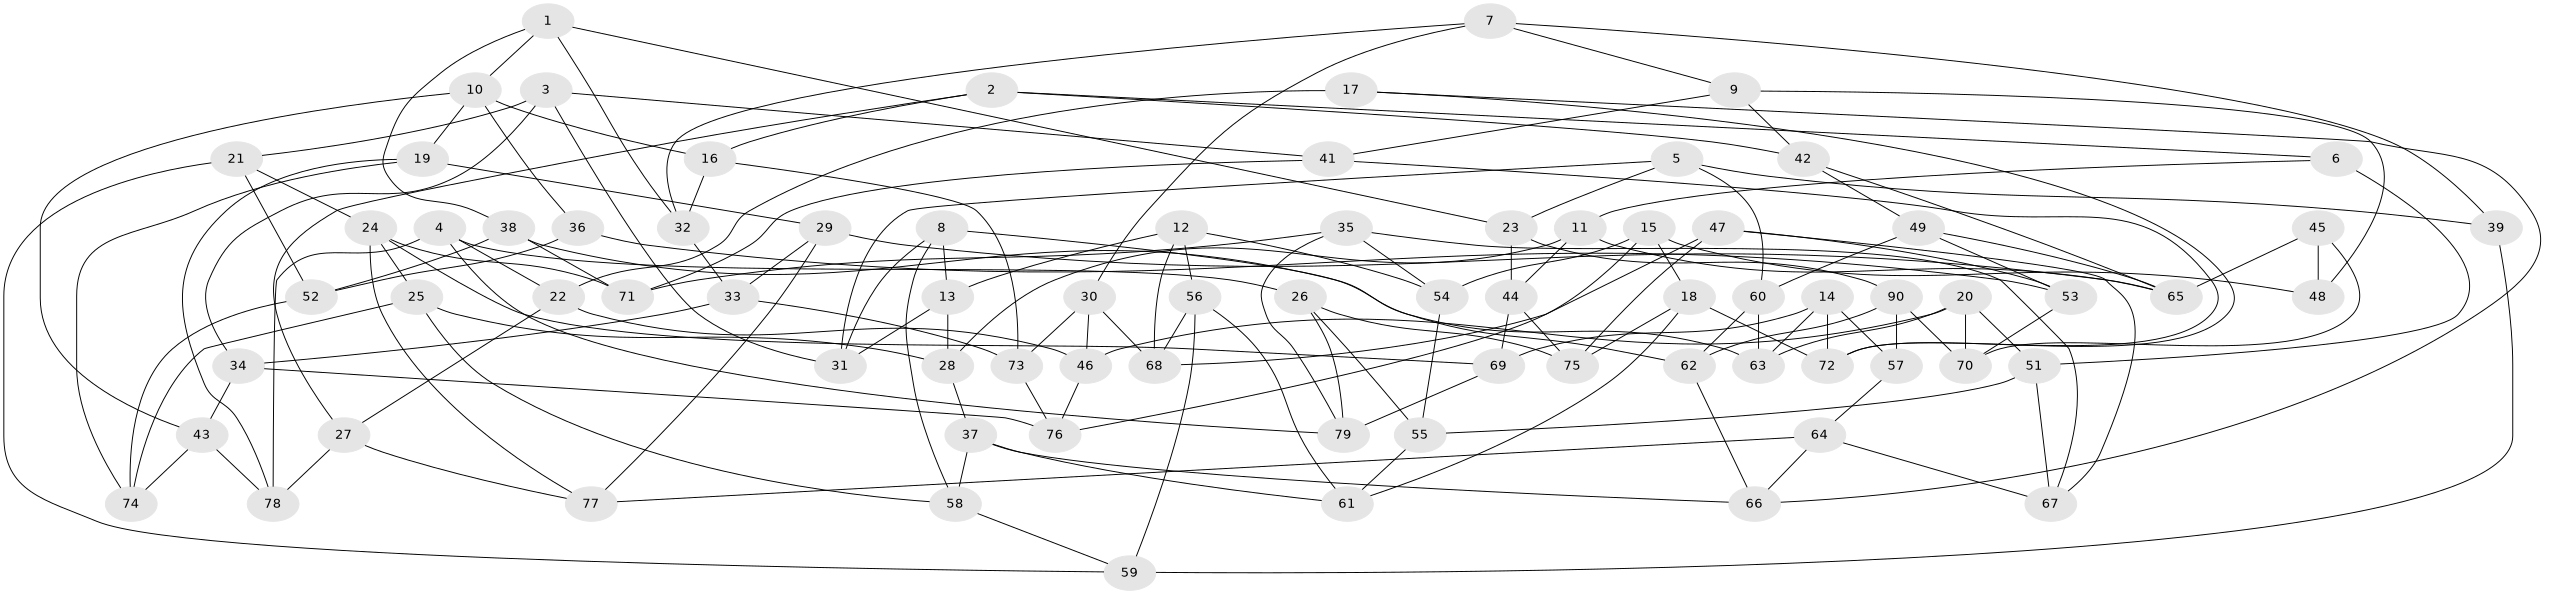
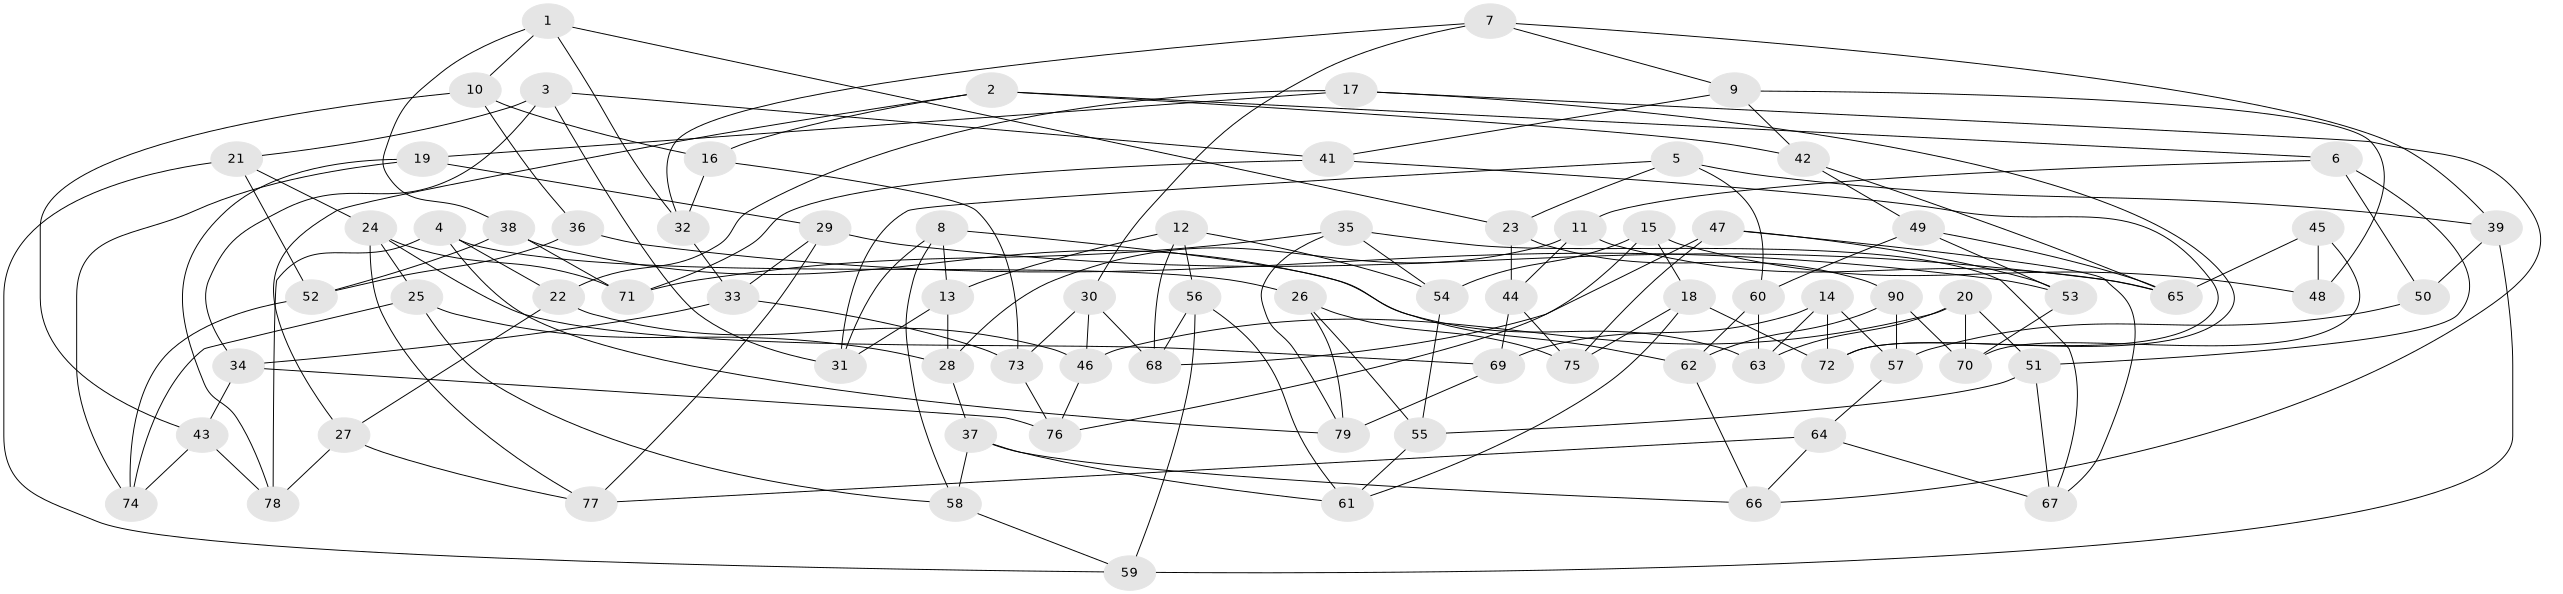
edge "10" -- "19": now "17" -- "19"
node "50": added
